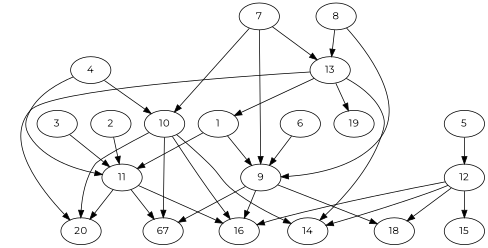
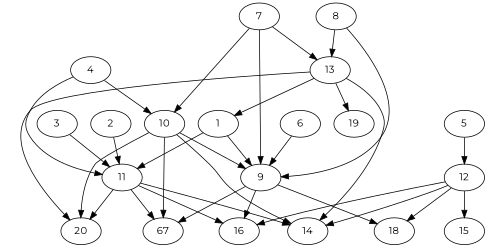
edge "10" -> "16": now "10" -> "9"
edge "11" -> "14": added
